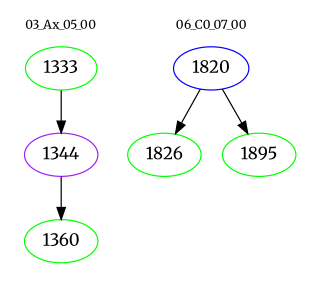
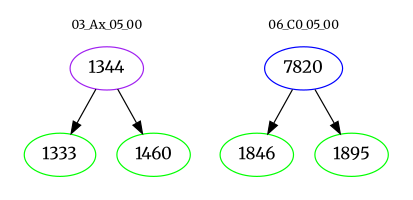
cluster "06_C0_07_00": label "06_C0_07_00" -> "06_C0_05_00"
node "1820": label "1820" -> "7820"
edge "1333" -> "1344": reversed
node "1826": label "1826" -> "1846"
node "1360": label "1360" -> "1460"
